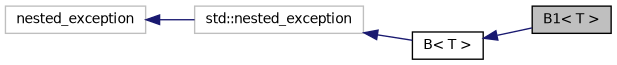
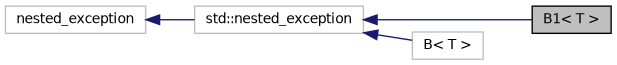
edge "B1< T >" -> "B< T >": now "B1< T >" -> "std::nested_exception"
node "B< T >": color black -> grey75
